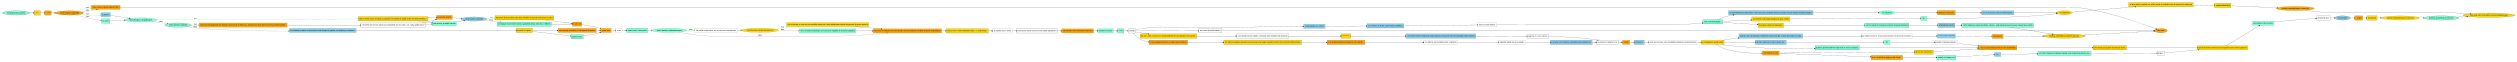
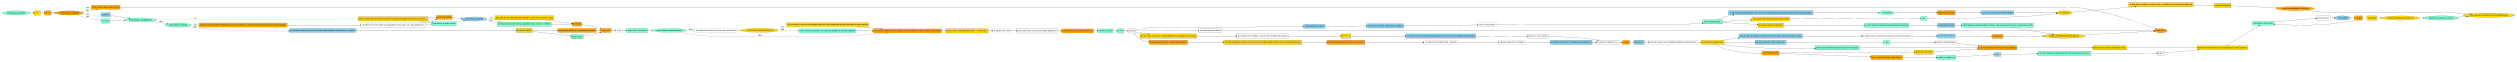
edge "... grazie" -> "seriamente": now "... grazie" -> "Non importa che ore sono."
